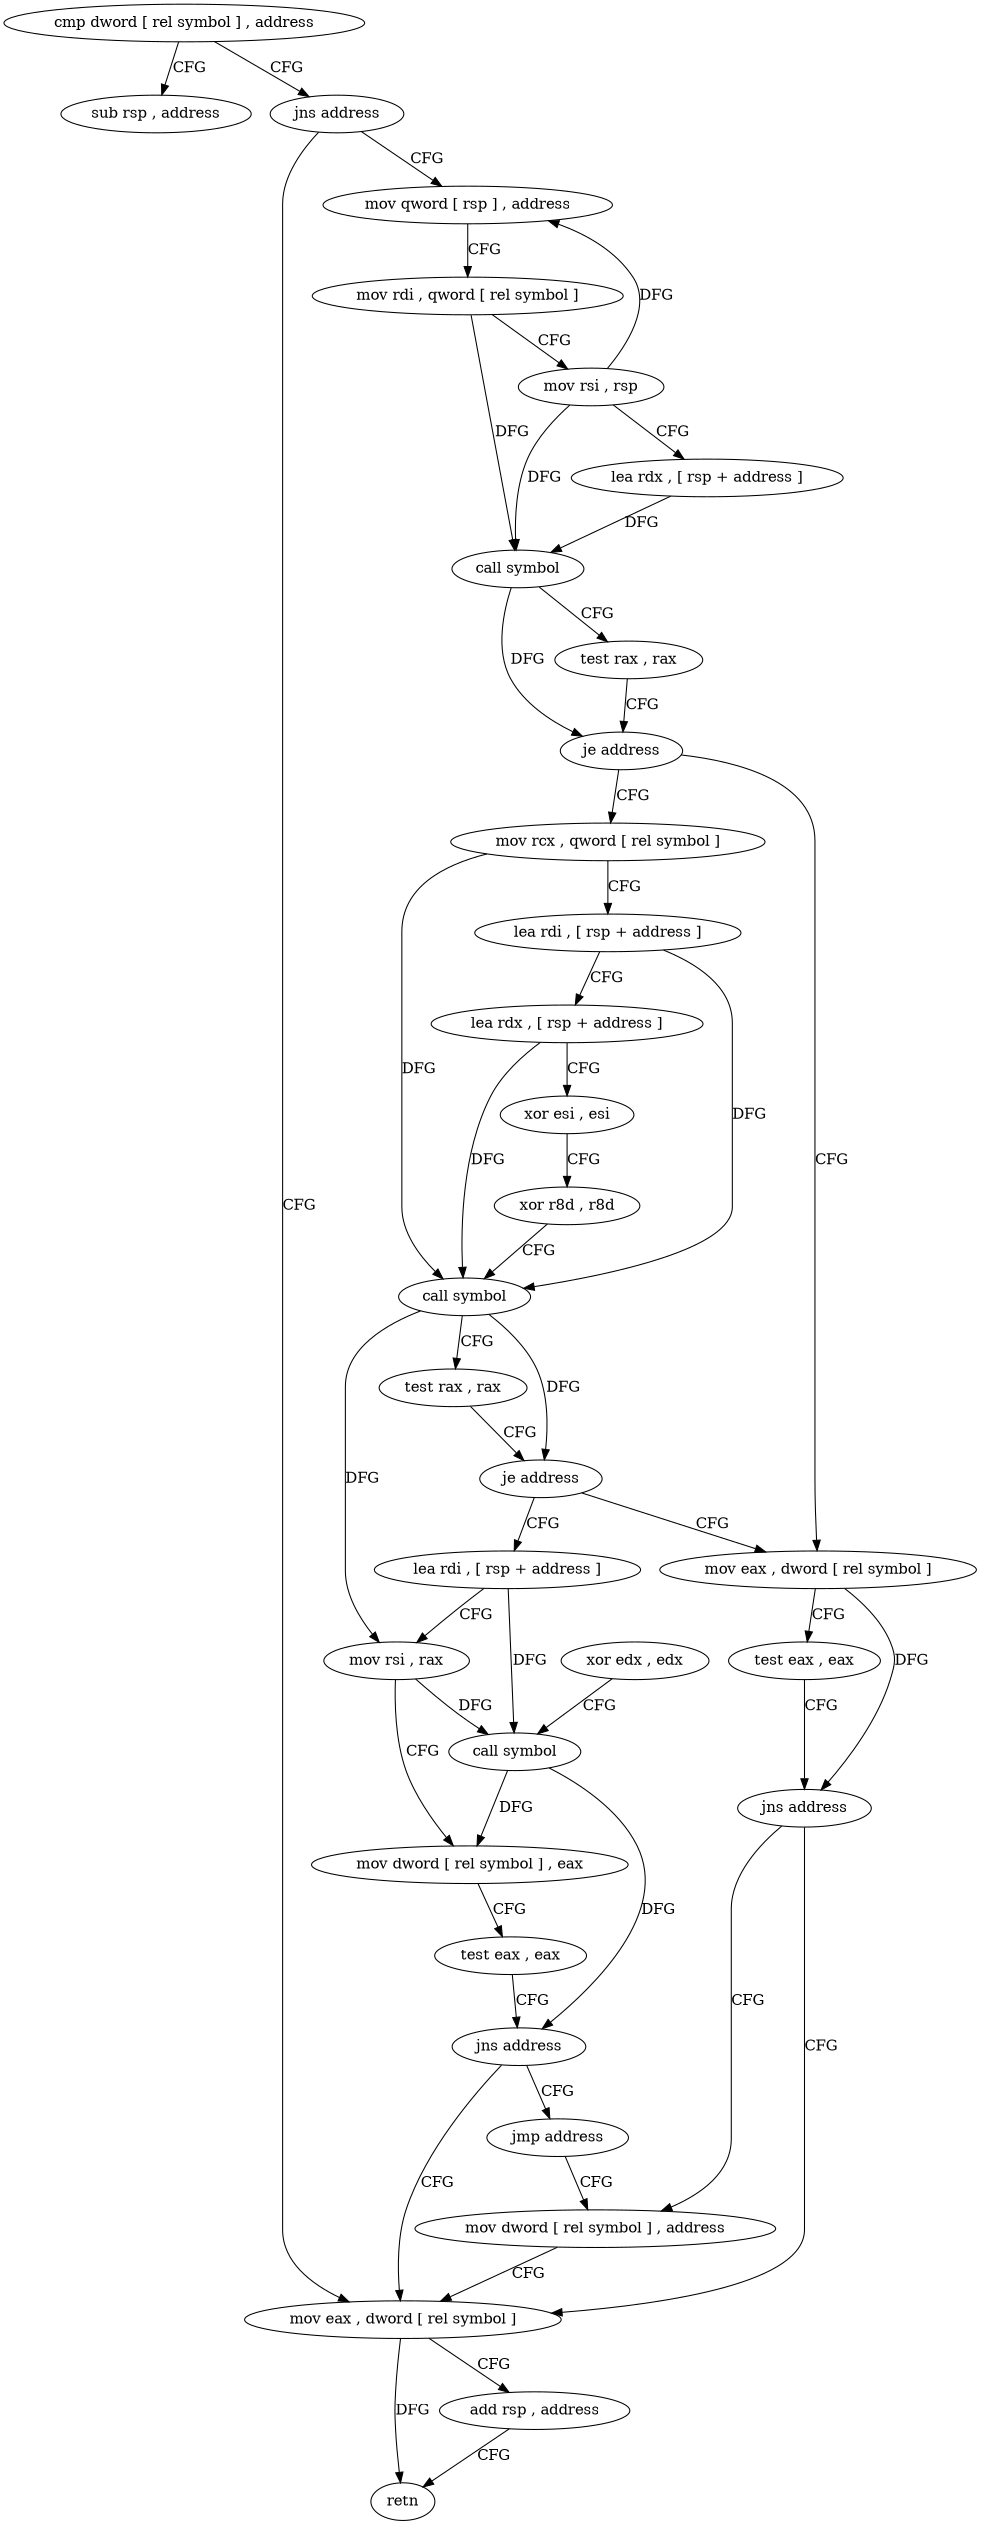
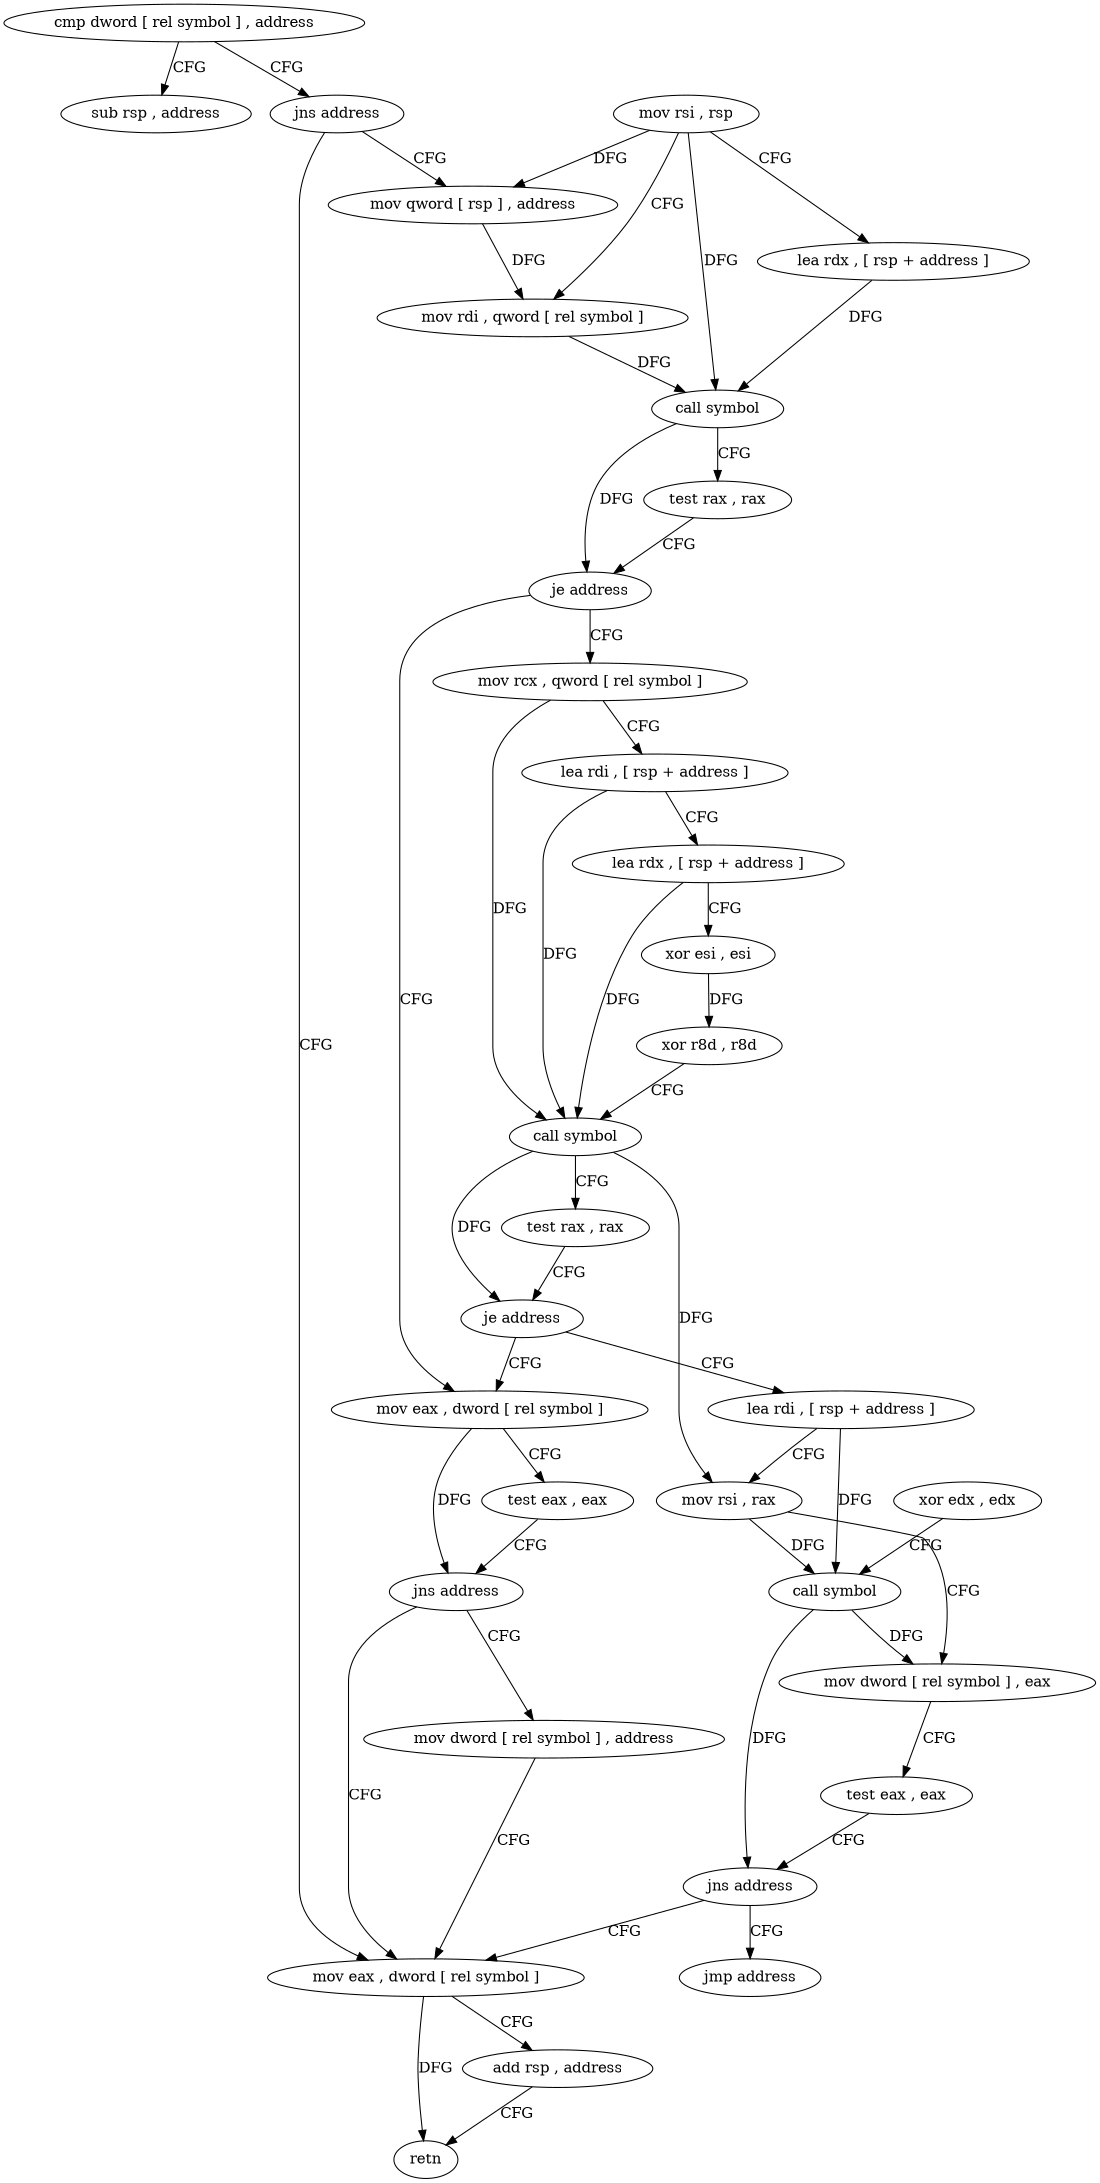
edge "mov qword [ rsp ] , address" -> "mov rdi , qword [ rel symbol ]": label "CFG" -> "DFG"
edge "mov rdi , qword [ rel symbol ]" -> "mov rsi , rsp": reversed
edge "xor esi , esi" -> "xor r8d , r8d": label "CFG" -> "DFG"
edge "jmp address" -> "mov dword [ rel symbol ] , address": removed, label "CFG"
